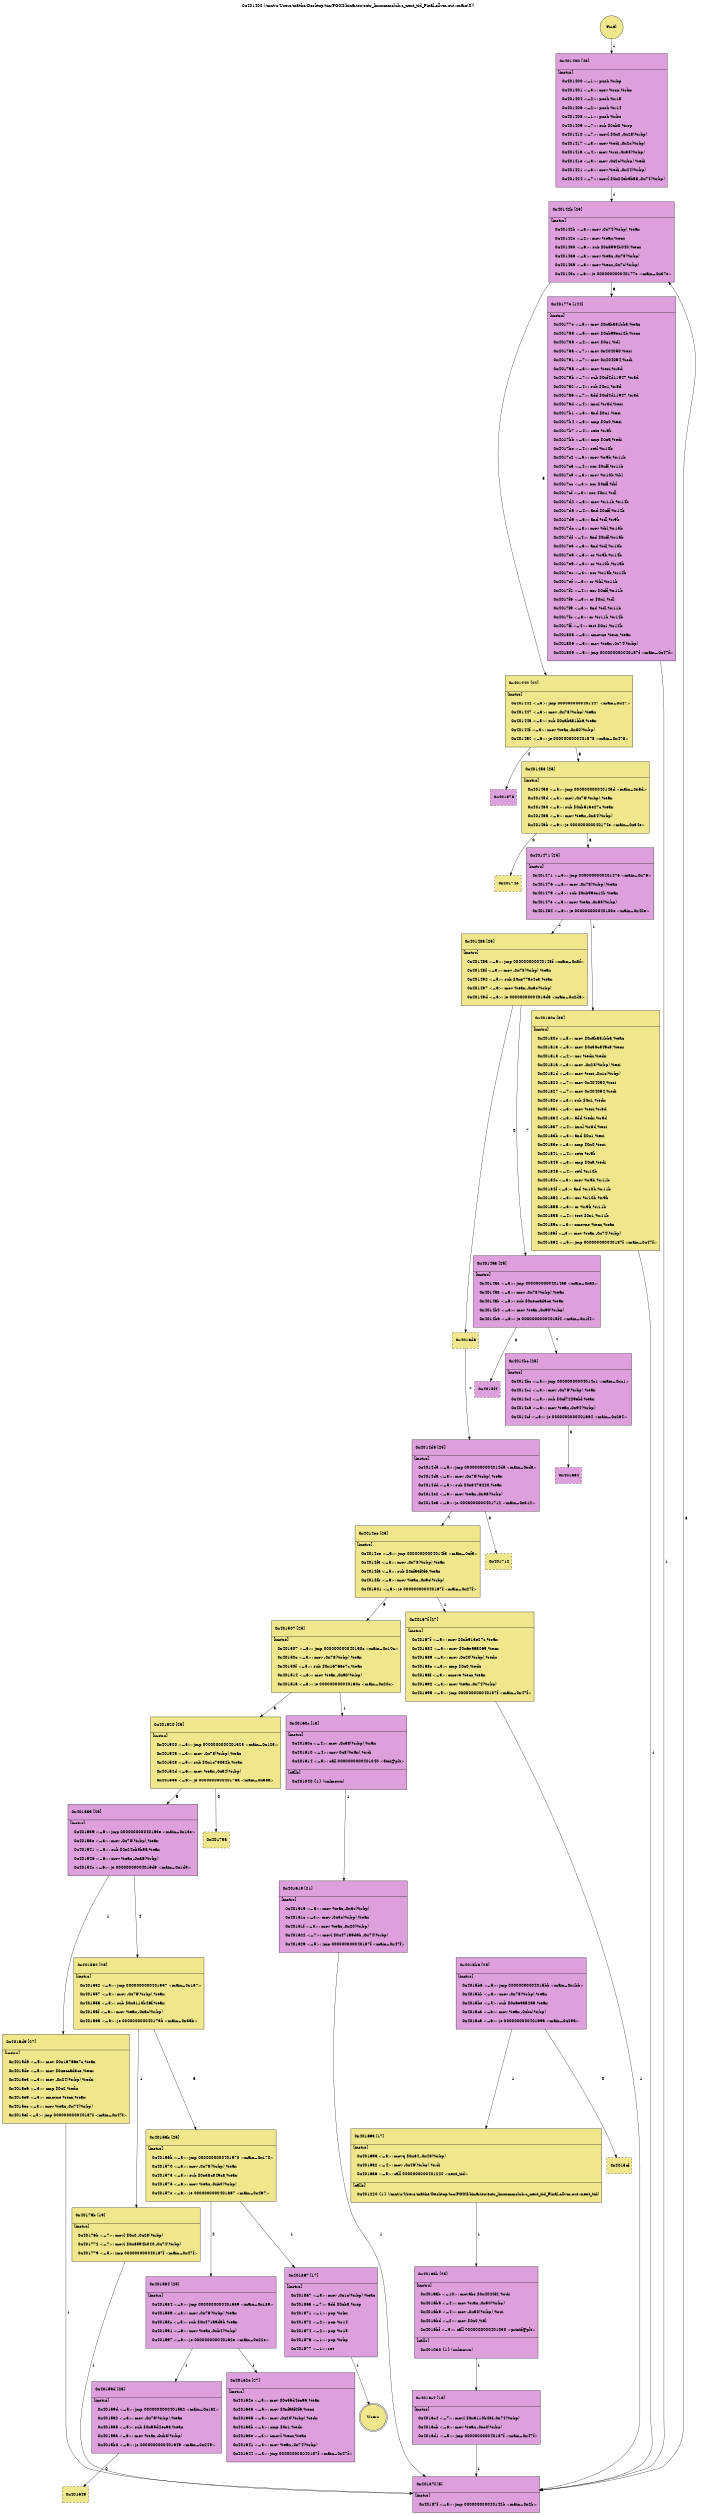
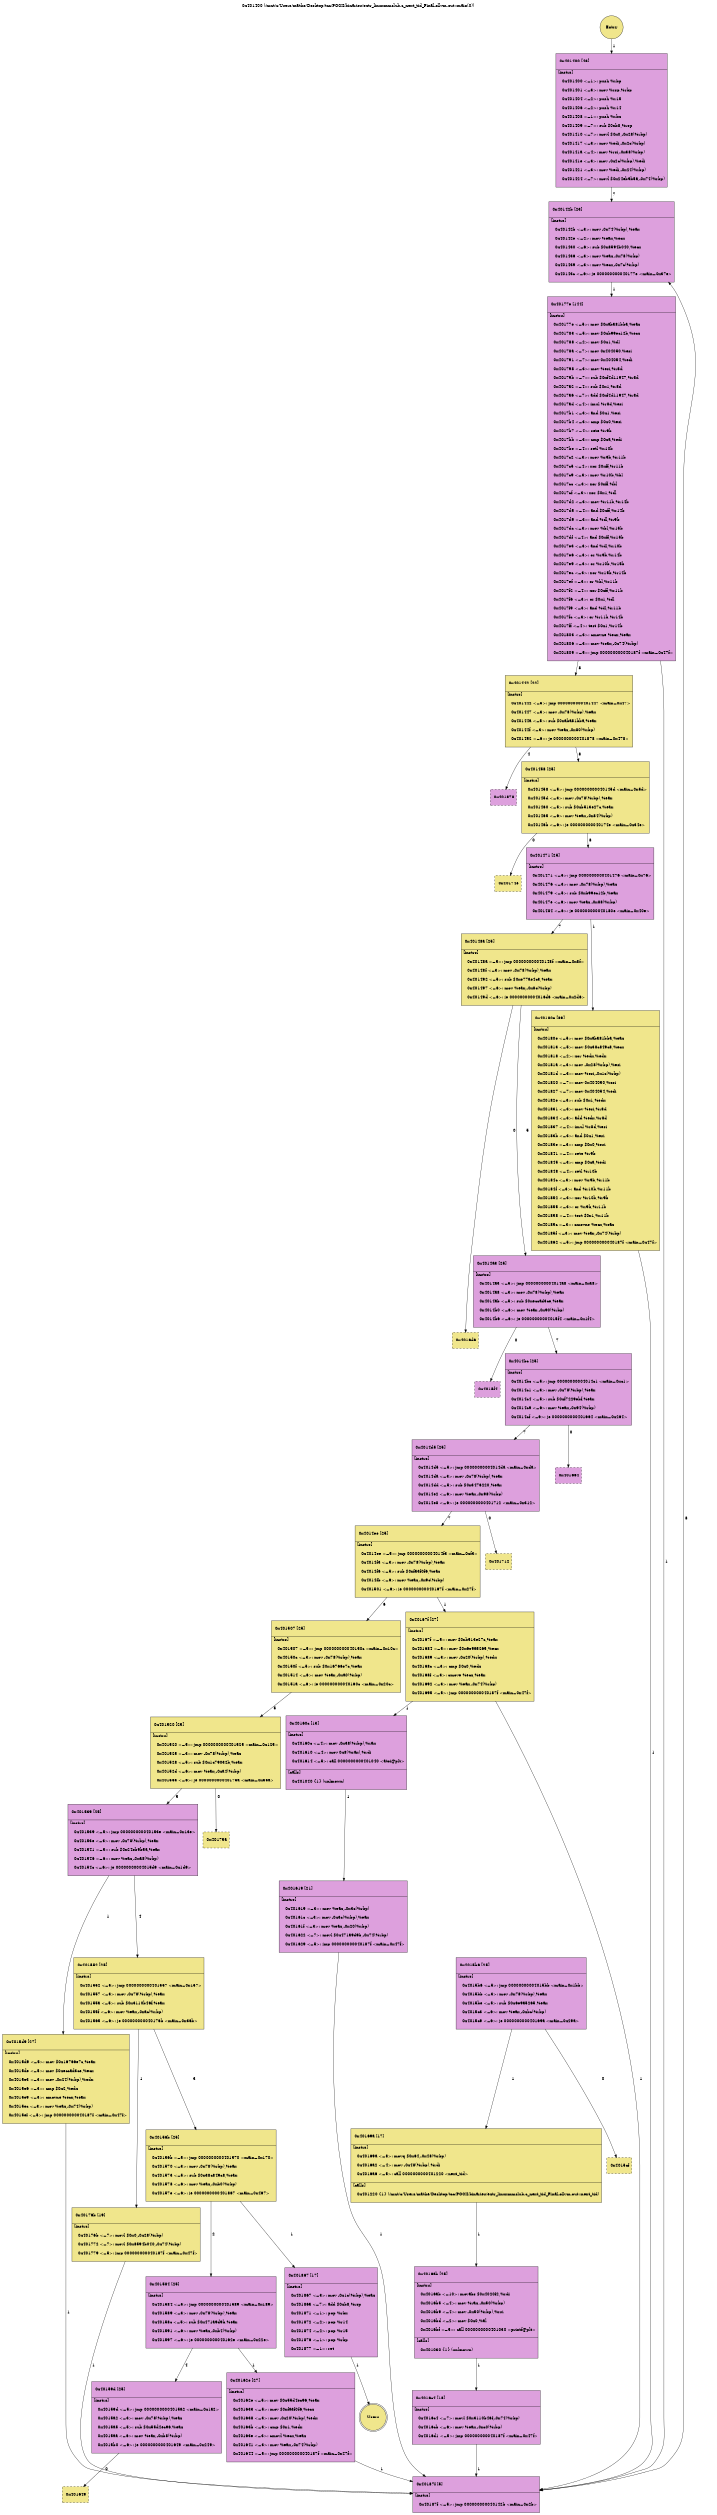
node "Final": label "Final" -> "Entry"
edge "0x401400 [43]" -> "0x40142b [23]": label " 1" -> " 7"
edge "0x40142b [23]" -> "0x40177e [144]": label " 6" -> " 1"
edge "0x40142b [23]" -> "0x401442 [22]": now "0x40177e [144]" -> "0x401442 [22]"
edge "0x40148a [25]" -> "0x4014a3 [25]": label " 7" -> " 5"
edge "0x4016d6" -> "0x4014d5 [25]": now "0x4014bc [25]" -> "0x4014d5 [25]"
edge "0x401507 [25]" -> "0x40160c [13]": now "0x40167f [27]" -> "0x40160c [13]"
edge "0x401584 [25]" -> "0x40159d [25]": label " 1" -> " 4"
edge "0x40162e [27]" -> "0x40187f [5]": added, label "1"
